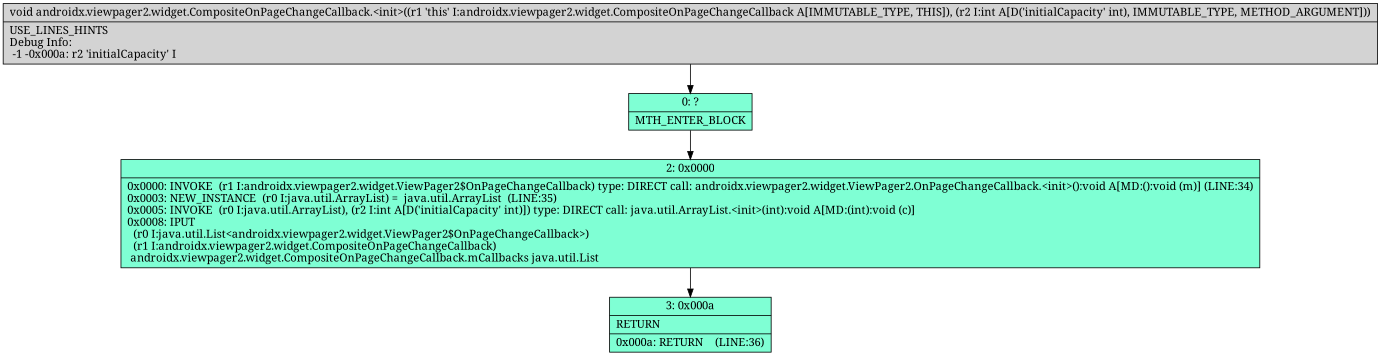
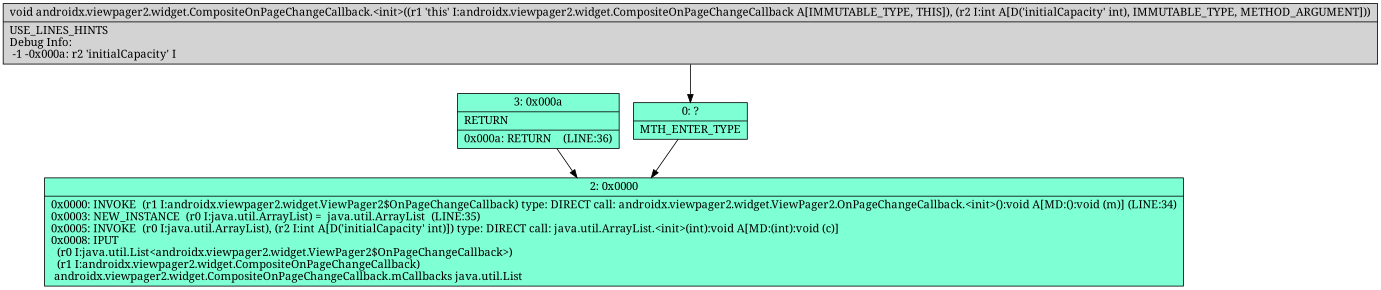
node "0: ?": text "MTH_ENTER_BLOCK" -> "MTH_ENTER_TYPE"
edge "2: 0x0000" -> "3: 0x000a": reversed
